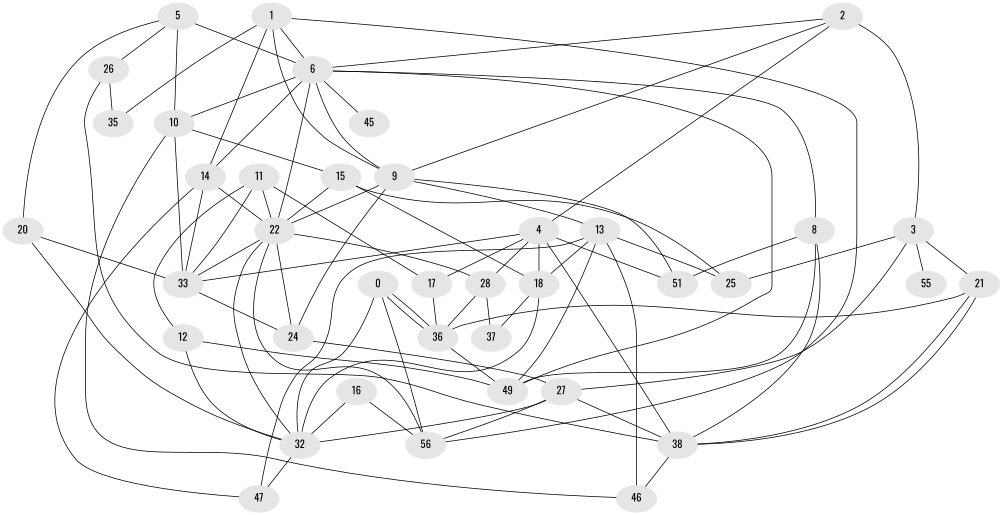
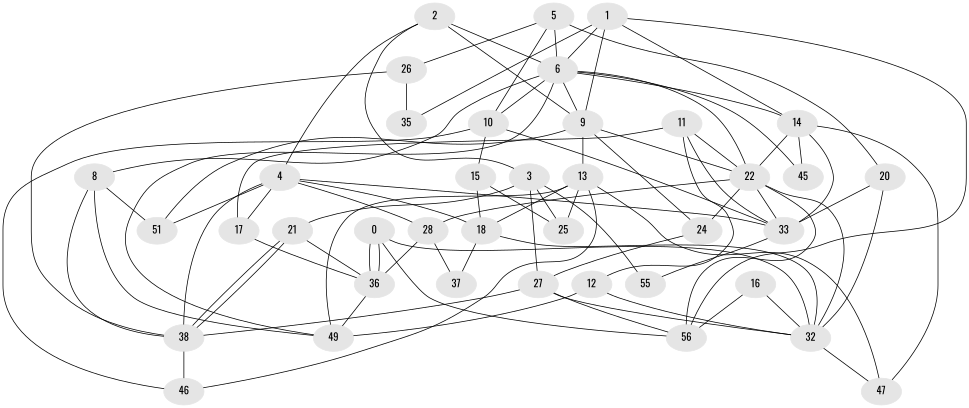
edge "14" -- "45": added
edge "15" -- "22": removed
edge "33" -- "24": now "33" -- "55"
